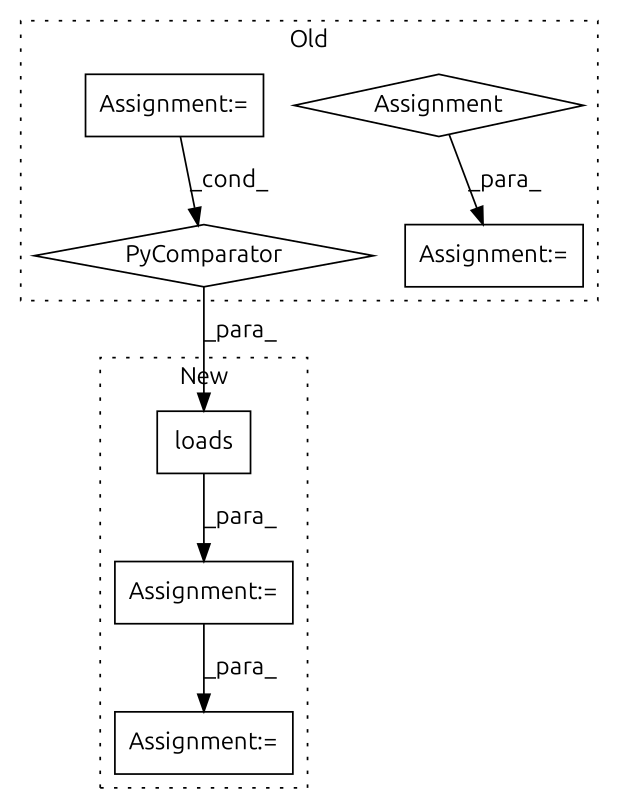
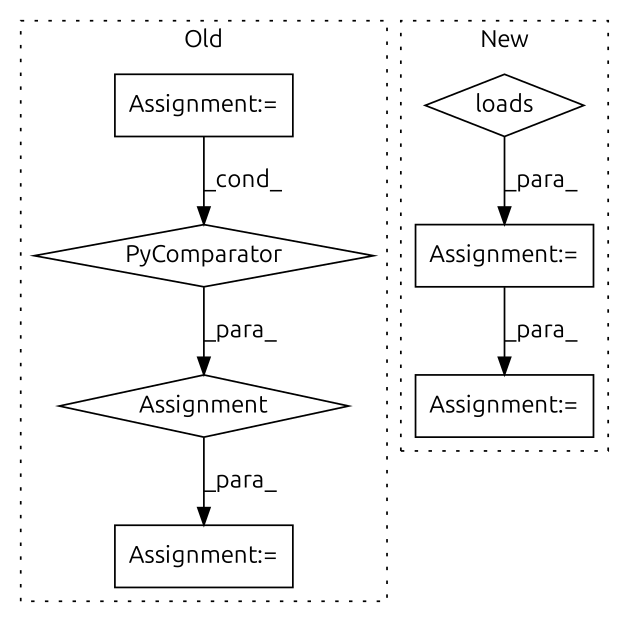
edge "PyComparator" -> "loads": now "PyComparator" -> "Assignment"
node "loads": shape box -> diamond
